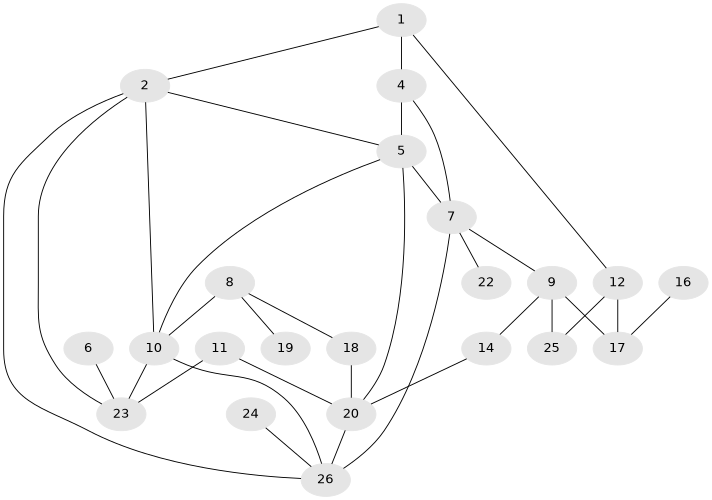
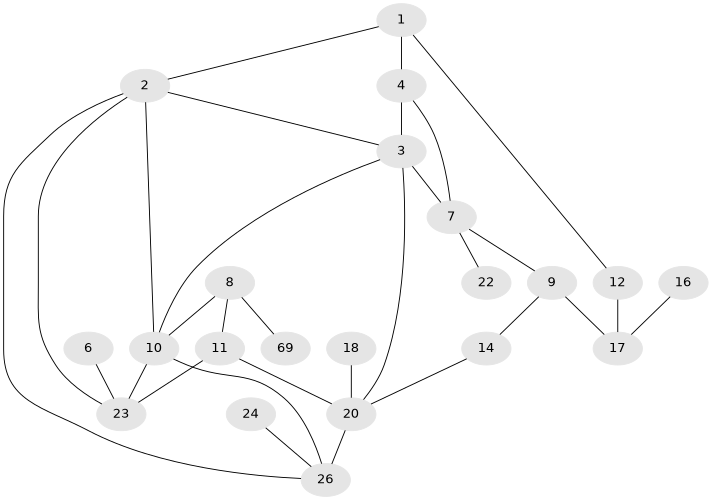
node "5": label "5" -> "3"
edge "8" -- "18": now "8" -- "11"
node "19": label "19" -> "69"
node "25": removed
edge "7" -- "26": removed
